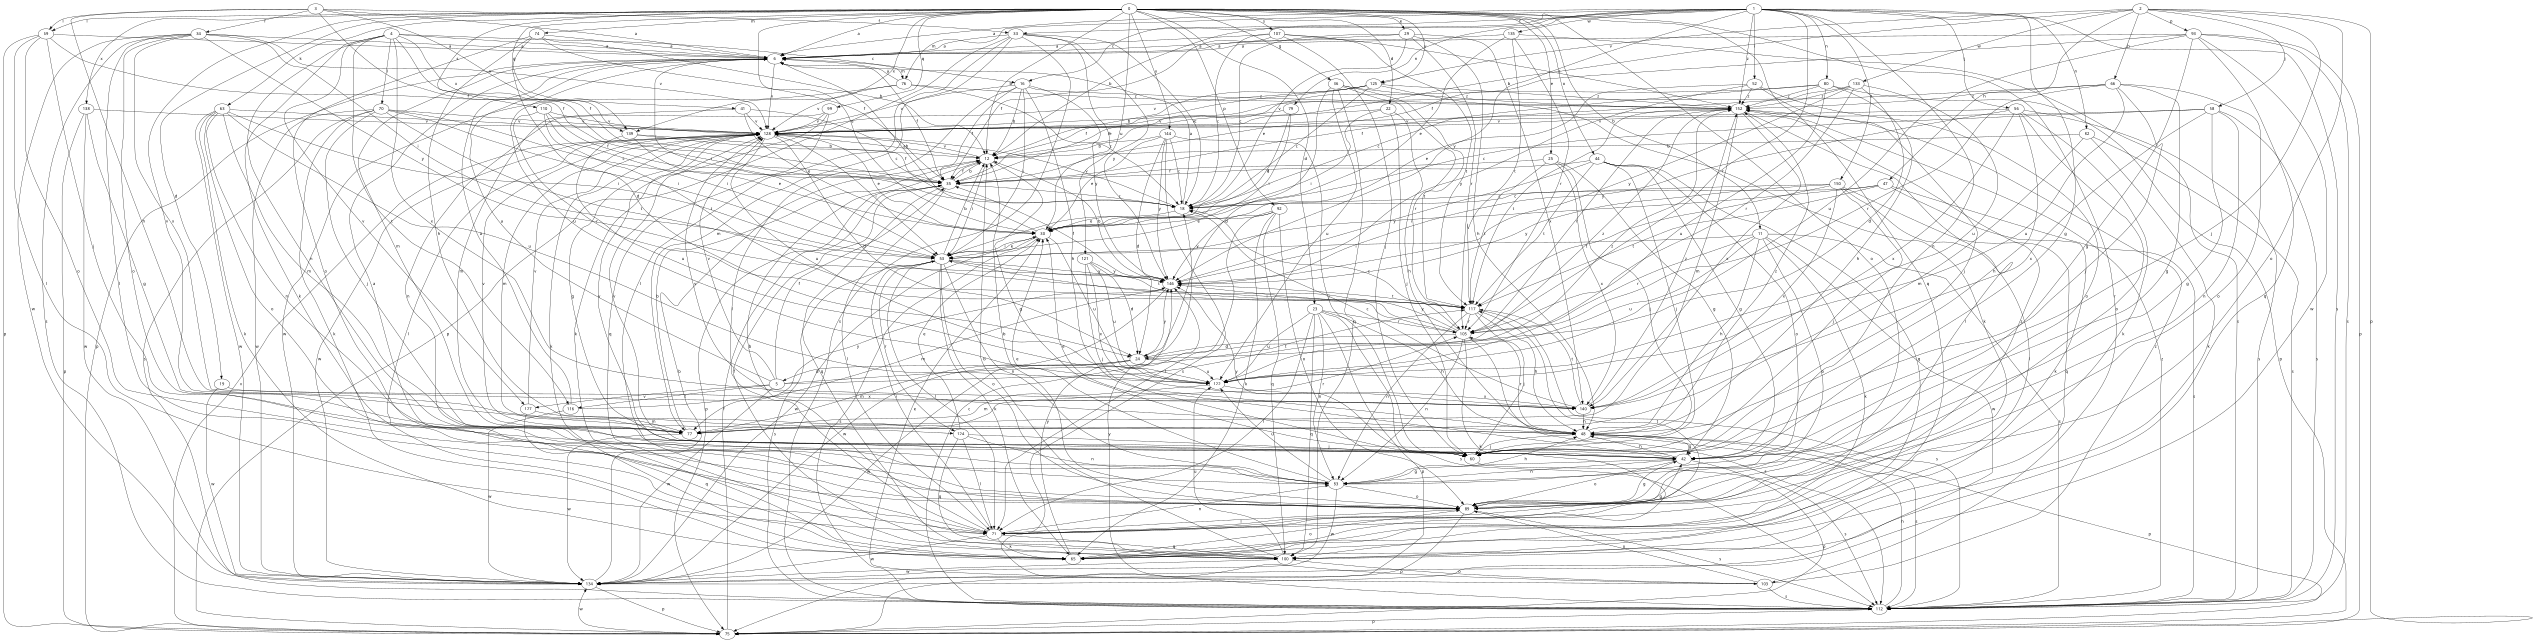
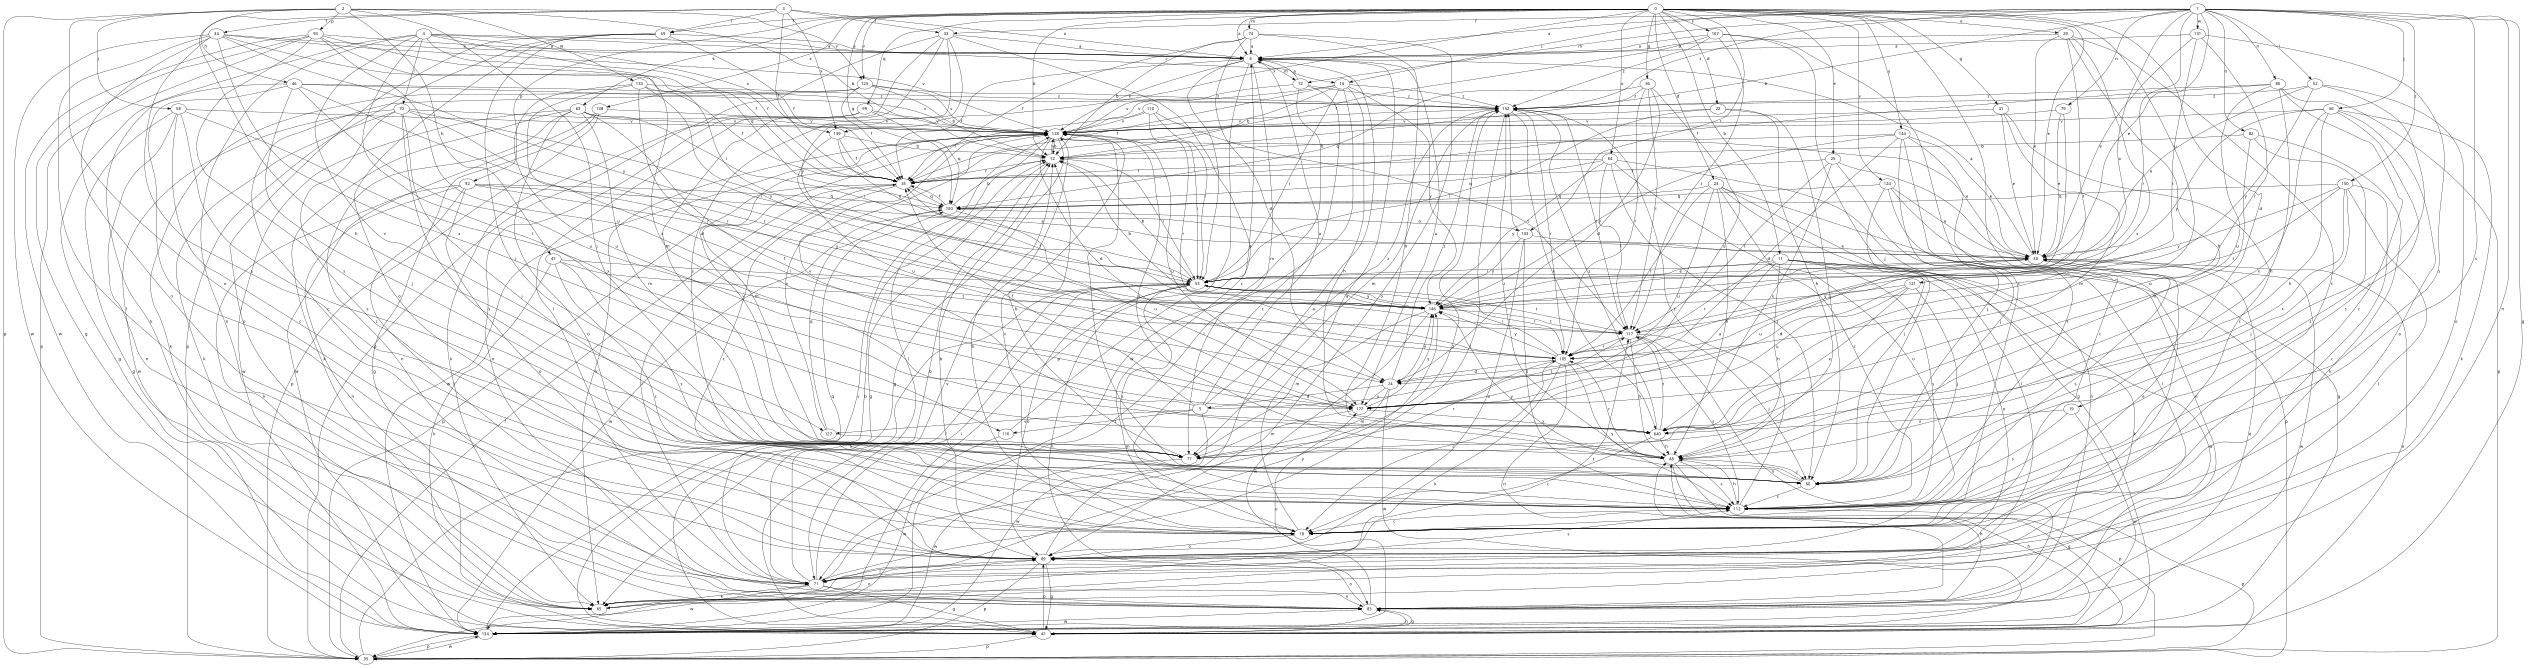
edge "0" -> "110": removed, label "s"
node "135": label "135" -> "131"
node "76": label "76" -> "72"
node "66": label "66" -> "46"
edge "33" -> "30": now "1" -> "30"
edge "1" -> "146": label "y" -> "o"
node "44": label "44" -> "84"
edge "35" -> "12": now "18" -> "12"
edge "63" -> "122": label "u" -> "f"
edge "116" -> "146": now "122" -> "146"
edge "53" -> "124": now "53" -> "105"
node "140": label "140" -> "640"
edge "19" -> "112": added, label "s"
edge "18" -> "89": added, label "o"
edge "92" -> "83": added, label "n"
node "75": label "75" -> "95"
